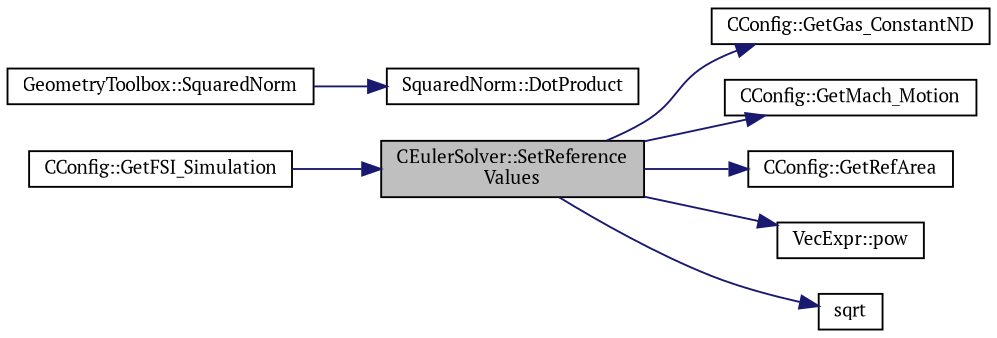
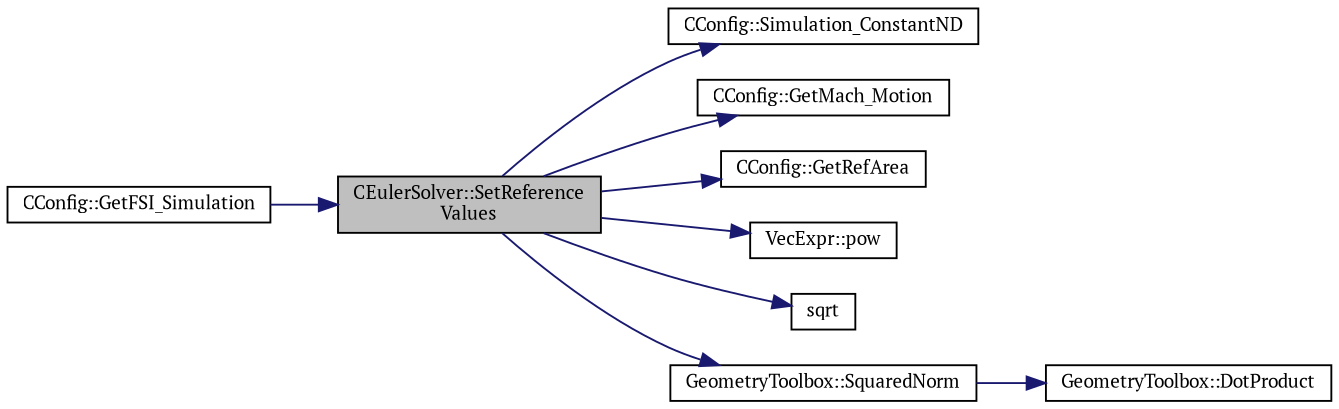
node "CConfig::GetGas_ConstantND": label "CConfig::GetGas_ConstantND" -> "CConfig::Simulation_ConstantND"
node "SquaredNorm::DotProduct": label "SquaredNorm::DotProduct" -> "GeometryToolbox::DotProduct"
edge "CEulerSolver::SetReference Values" -> "GeometryToolbox::SquaredNorm": added
